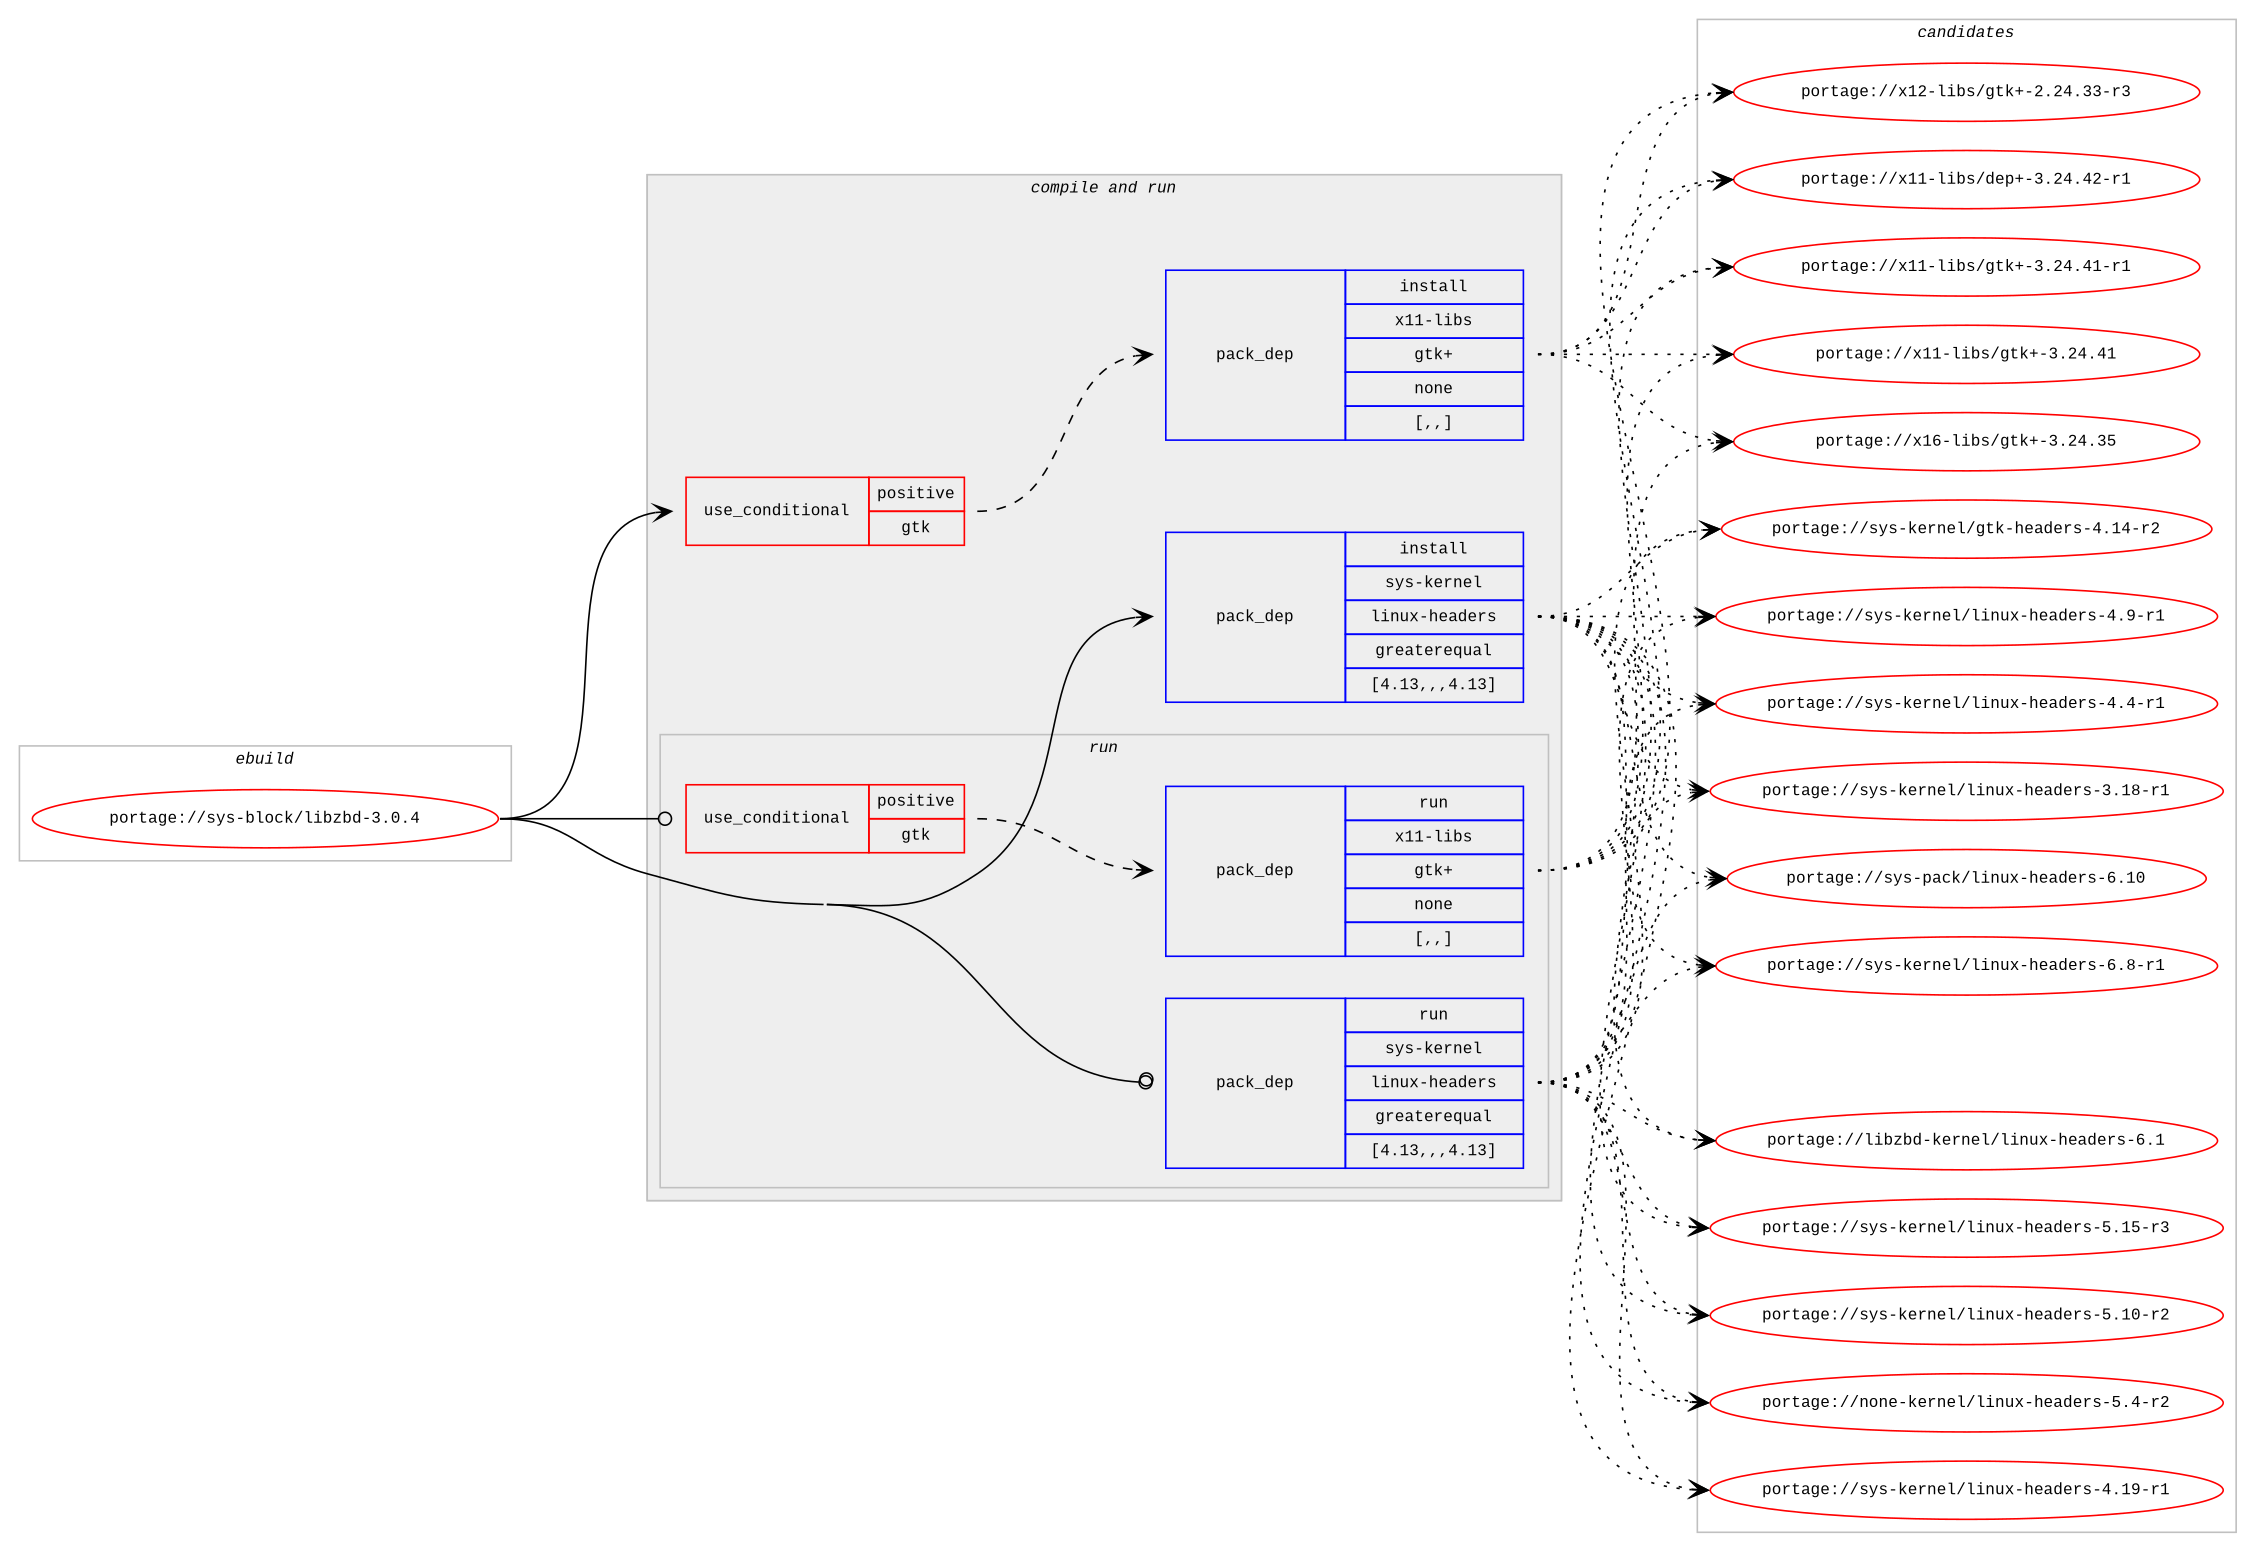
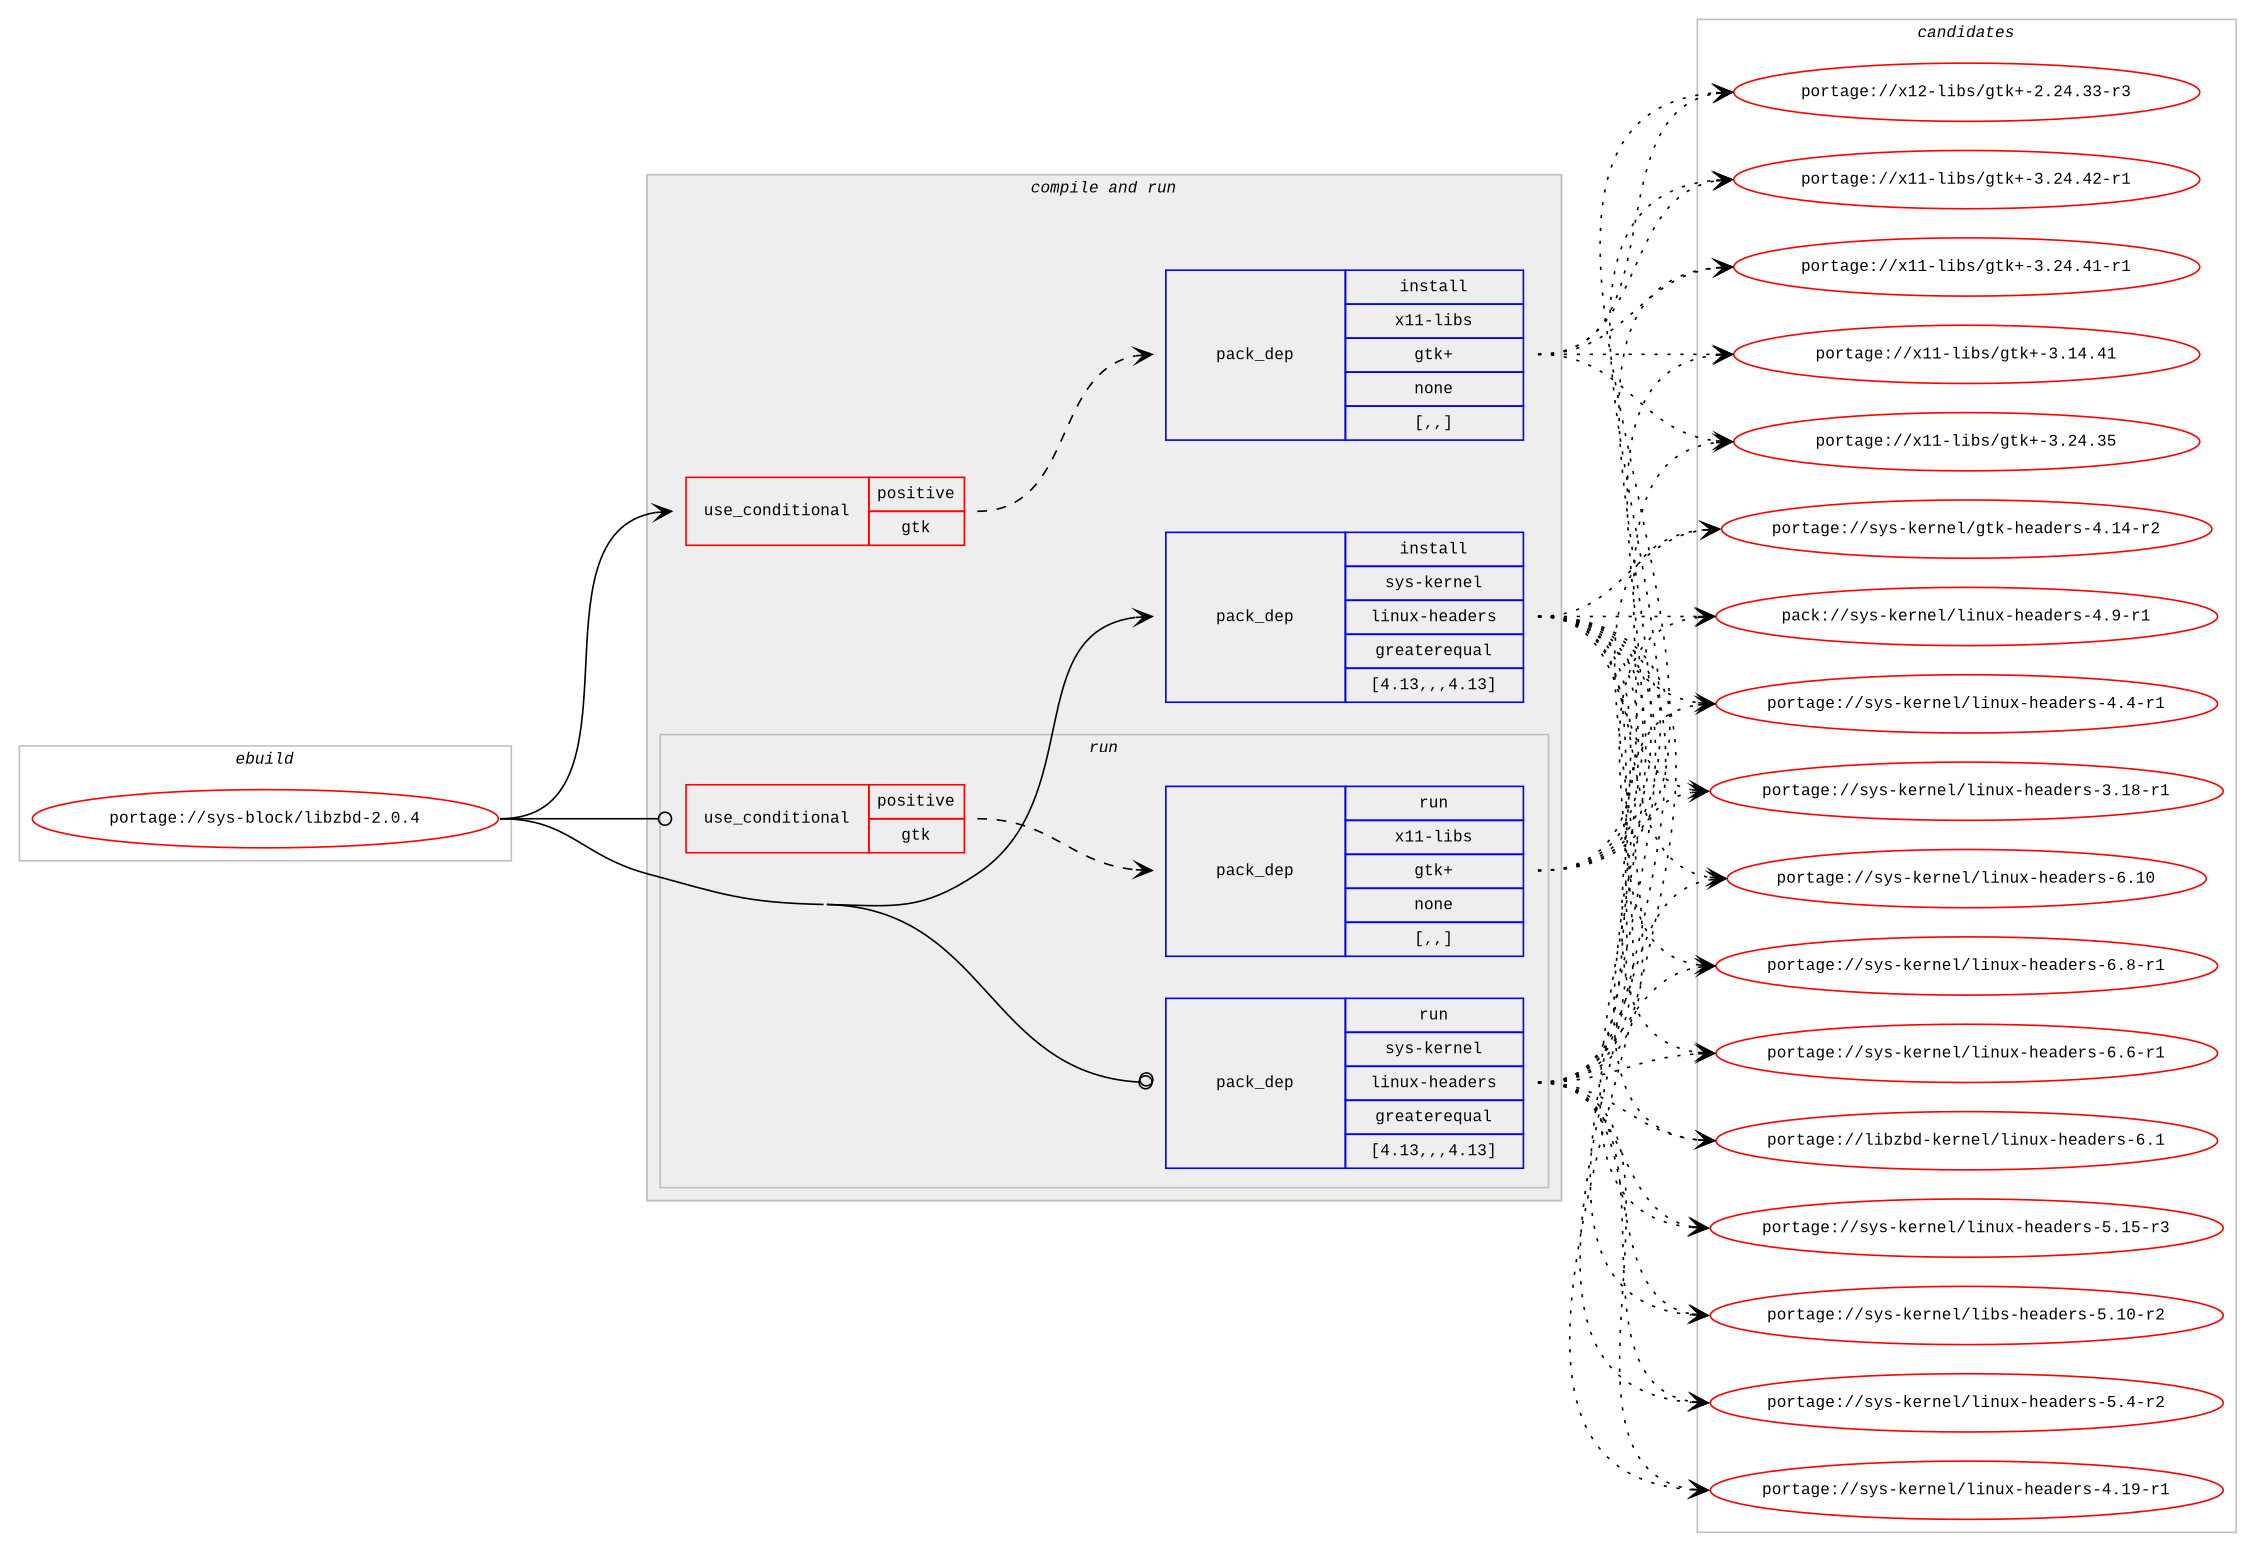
node "portage://x11-libs/dep+-3.24.42-r1": label "portage://x11-libs/dep+-3.24.42-r1" -> "portage://x11-libs/gtk+-3.24.42-r1"
node "portage://x11-libs/gtk+-3.24.41": label "portage://x11-libs/gtk+-3.24.41" -> "portage://x11-libs/gtk+-3.14.41"
node "portage://x16-libs/gtk+-3.24.35": label "portage://x16-libs/gtk+-3.24.35" -> "portage://x11-libs/gtk+-3.24.35"
node "portage://sys-kernel/linux-headers-4.9-r1": label "portage://sys-kernel/linux-headers-4.9-r1" -> "pack://sys-kernel/linux-headers-4.9-r1"
node "portage://sys-block/libzbd-3.0.4": label "portage://sys-block/libzbd-3.0.4" -> "portage://sys-block/libzbd-2.0.4"
node "portage://sys-pack/linux-headers-6.10": label "portage://sys-pack/linux-headers-6.10" -> "portage://sys-kernel/linux-headers-6.10"
node "portage://sys-kernel/linux-headers-6.6-r1": added
node "portage://sys-kernel/linux-headers-5.10-r2": label "portage://sys-kernel/linux-headers-5.10-r2" -> "portage://sys-kernel/libs-headers-5.10-r2"
node "portage://none-kernel/linux-headers-5.4-r2": label "portage://none-kernel/linux-headers-5.4-r2" -> "portage://sys-kernel/linux-headers-5.4-r2"
